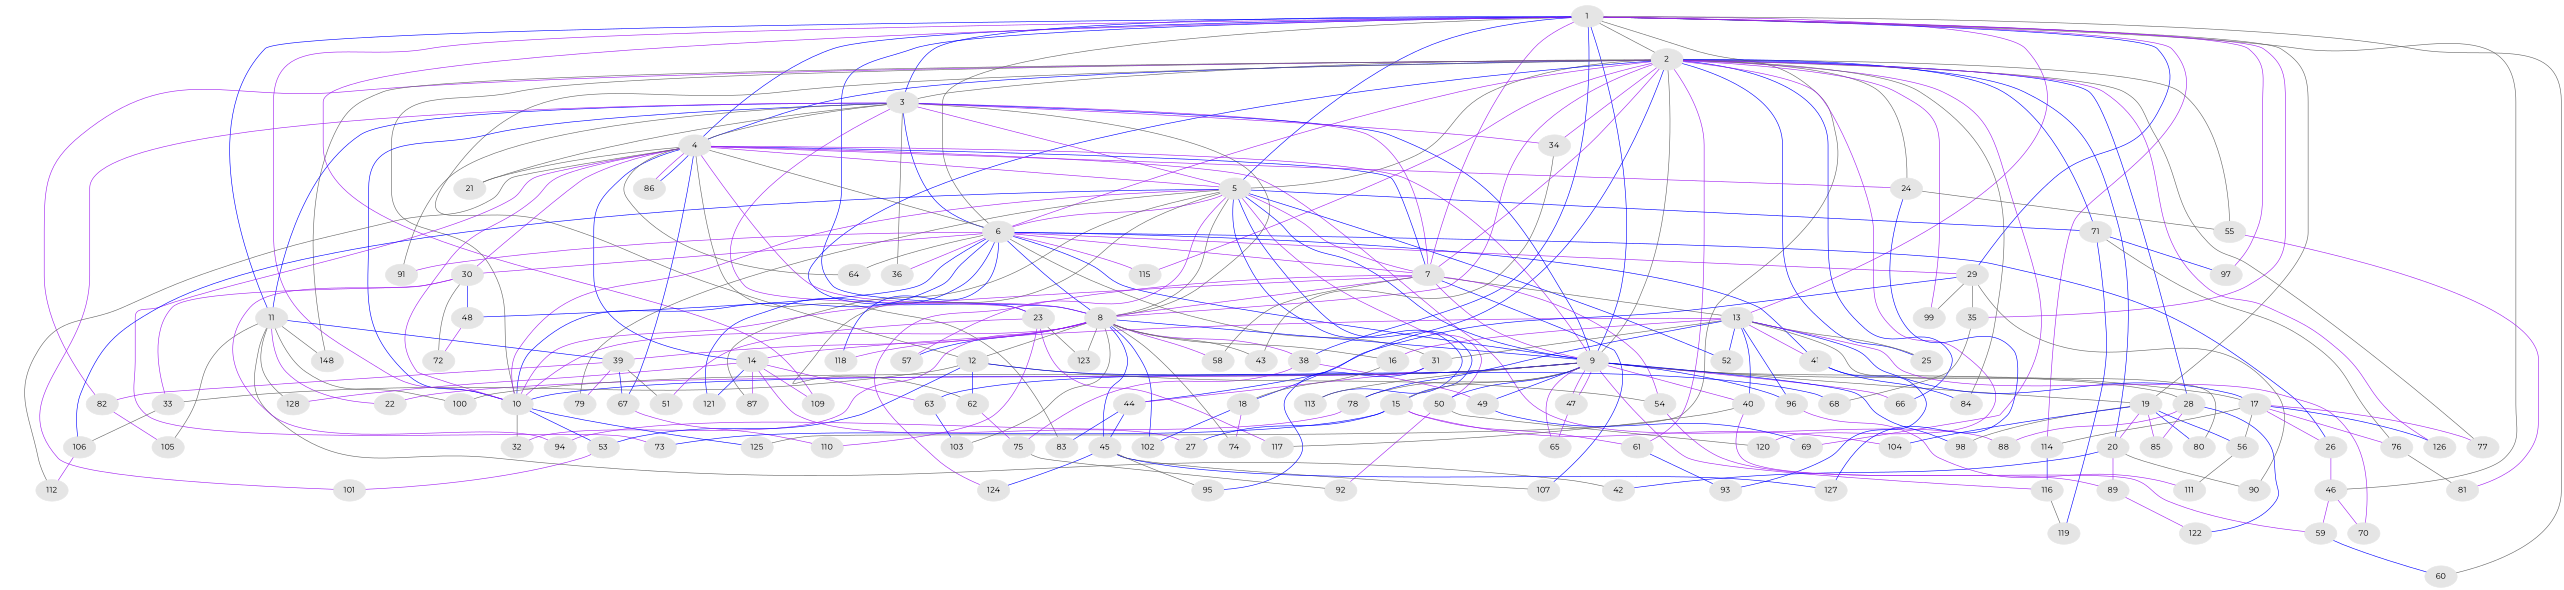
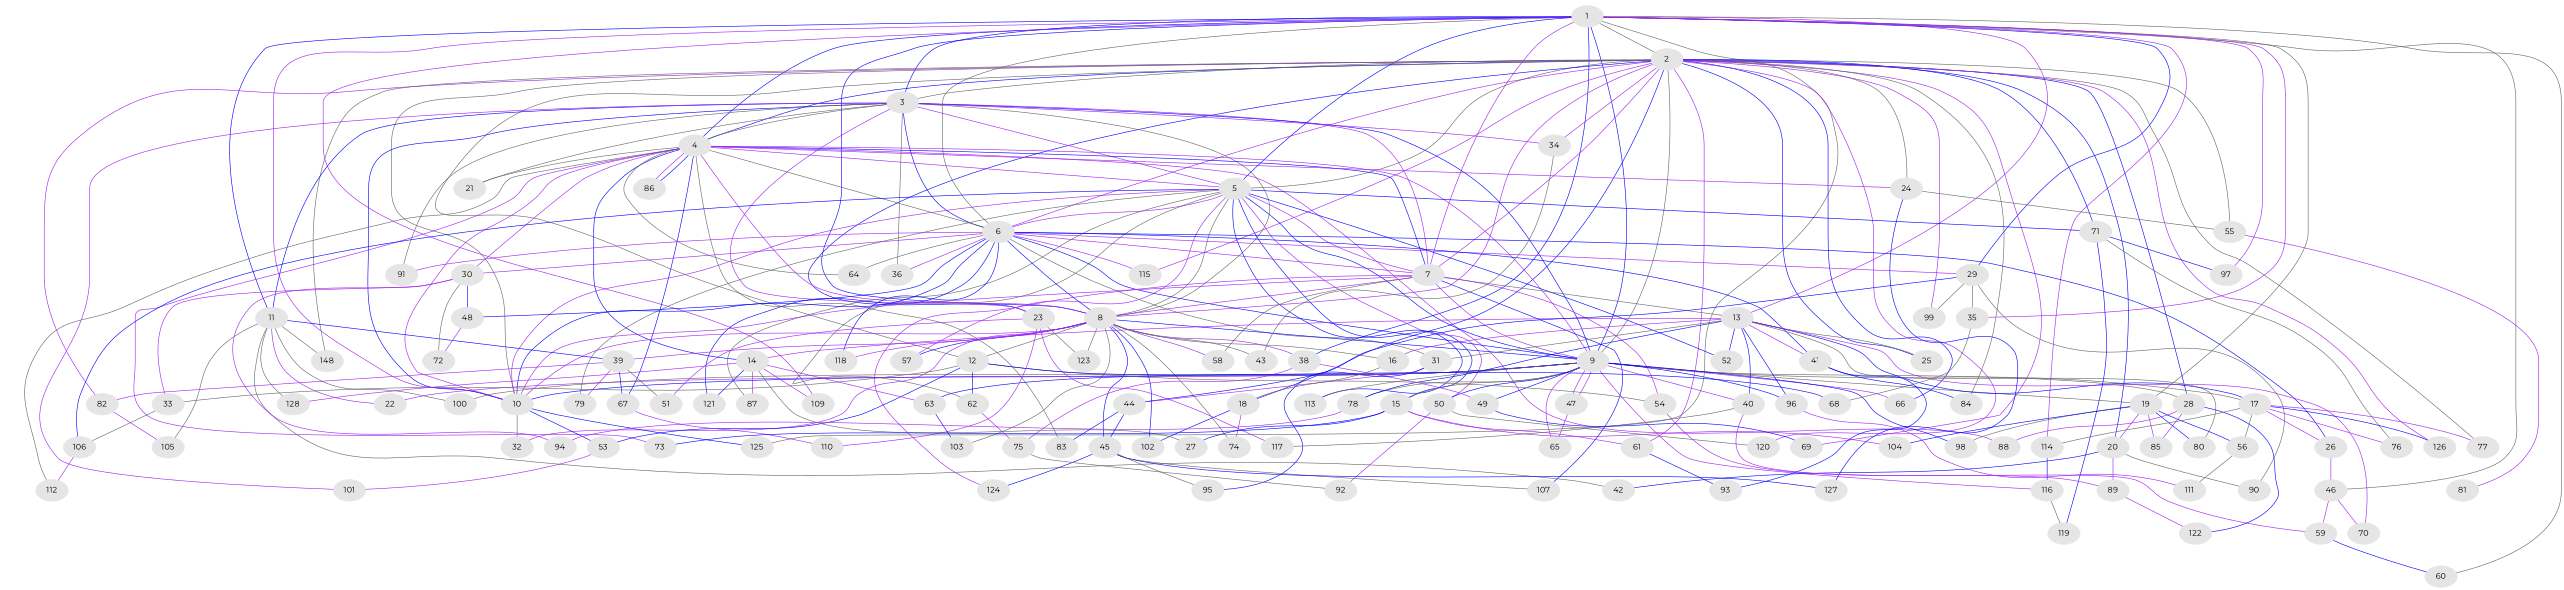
edge "14" -- "27": color purple -> gray40
edge "76" -- "81": removed
